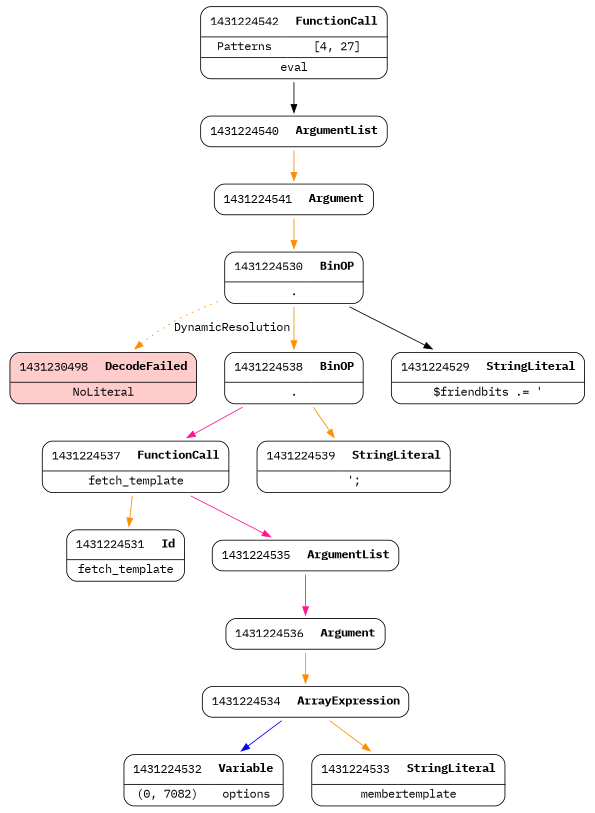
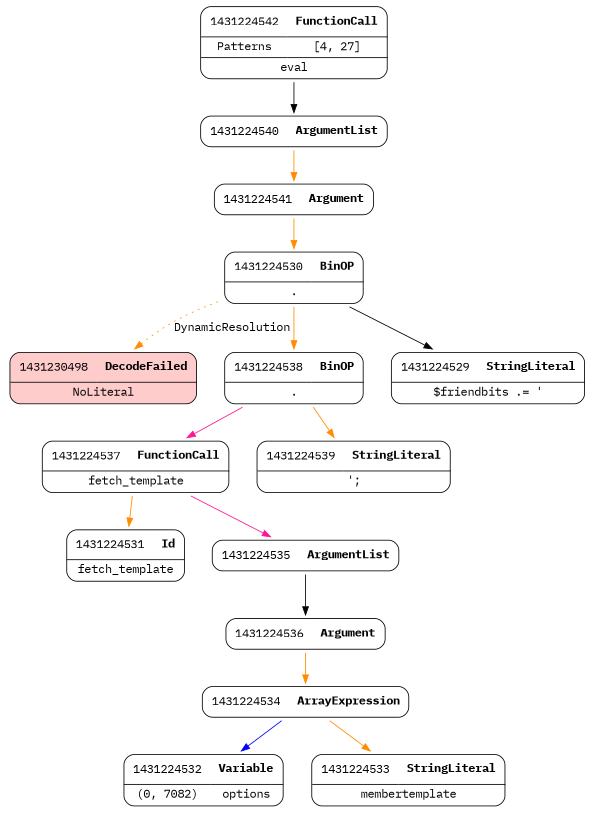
edge "1431224535" -> "1431224536": color deeppink -> black
